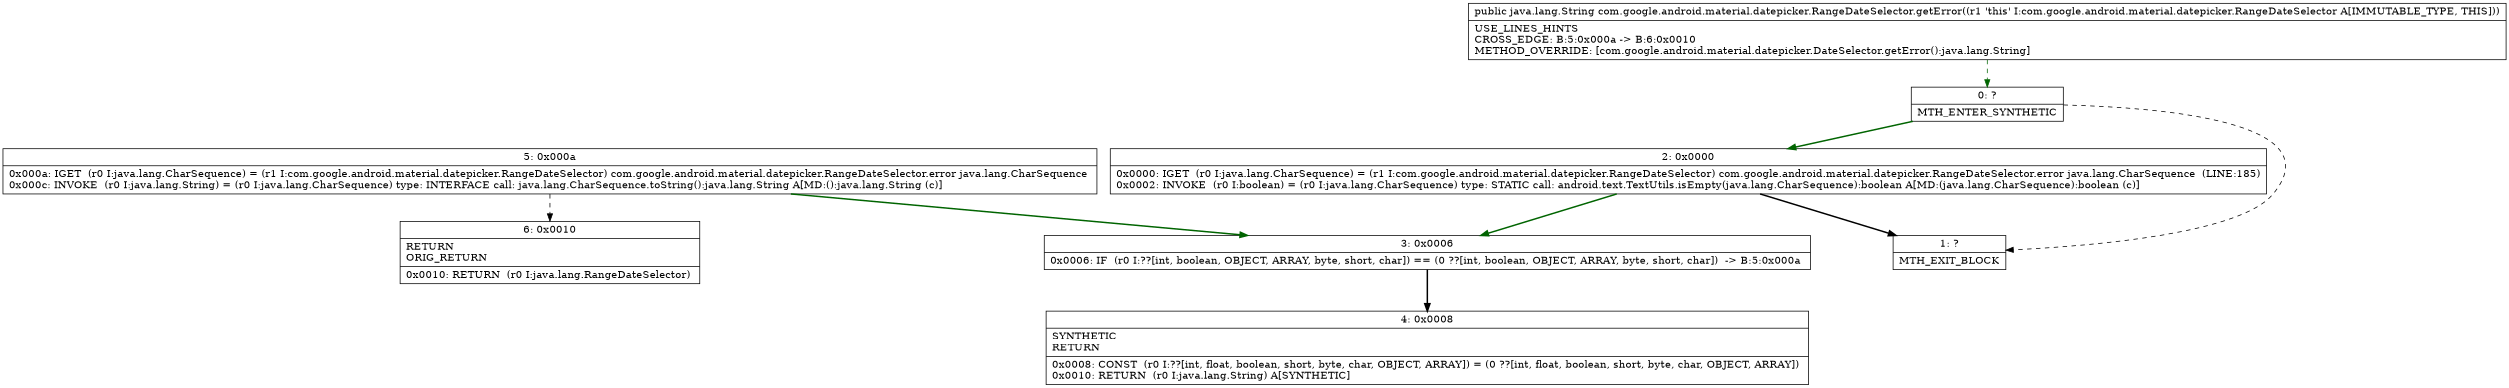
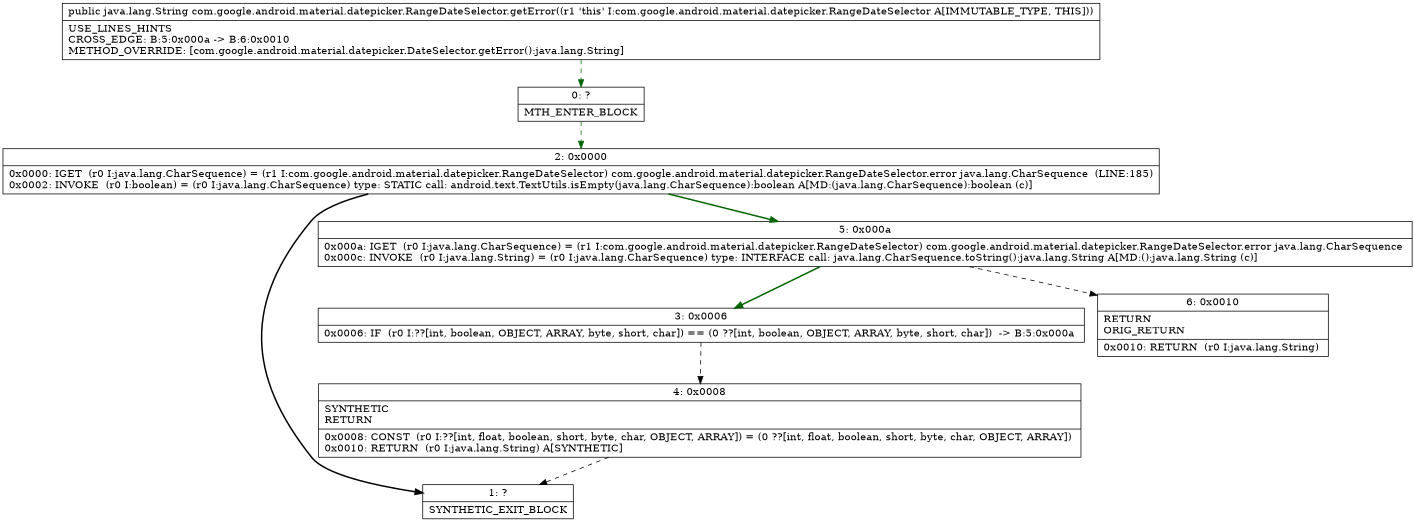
node "0: ?": text "MTH_ENTER_SYNTHETIC" -> "MTH_ENTER_BLOCK"
edge "0: ?" -> "2: 0x0000": style bold -> dashed
edge "0: ?" -> "1: ?": now "4: 0x0008" -> "1: ?"
edge "2: 0x0000" -> "3: 0x0006": now "2: 0x0000" -> "5: 0x000a"
node "1: ?": text "MTH_EXIT_BLOCK" -> "SYNTHETIC_EXIT_BLOCK"
node "6: 0x0010": text "0x0010: RETURN  (r0 I:java.lang.RangeDateSelector)" -> "0x0010: RETURN  (r0 I:java.lang.String)"
edge "3: 0x0006" -> "4: 0x0008": style bold -> dashed
